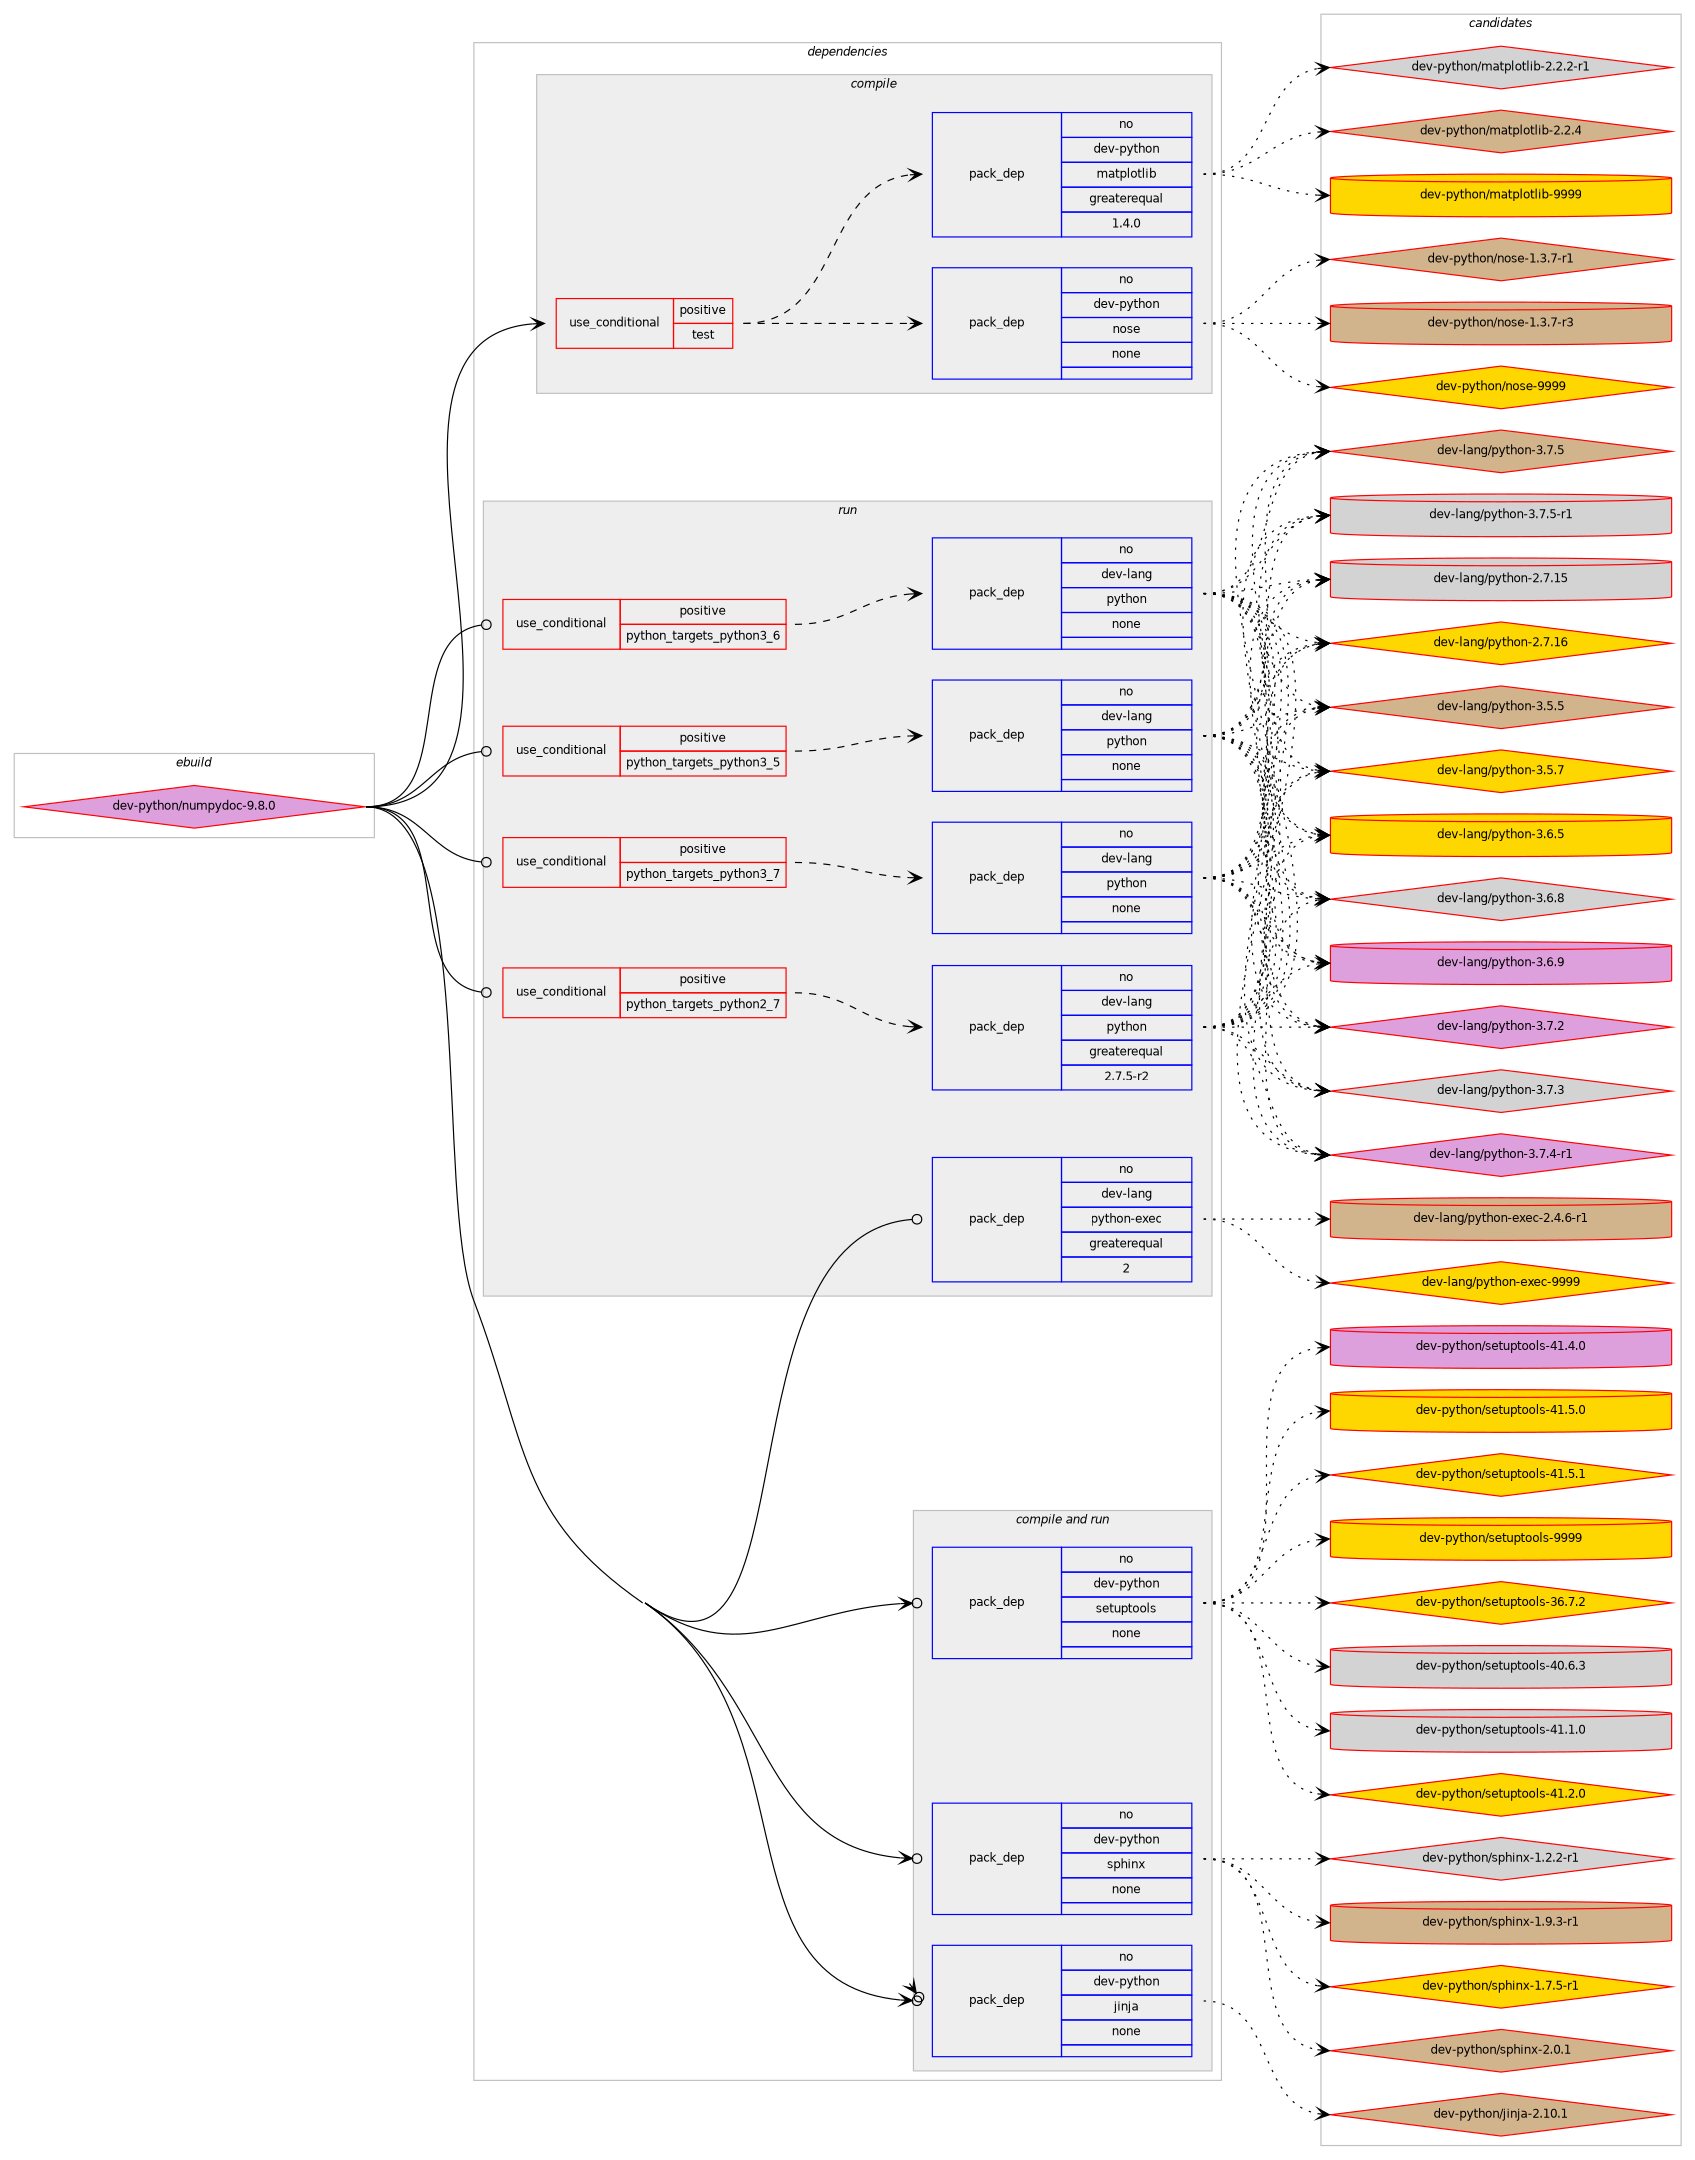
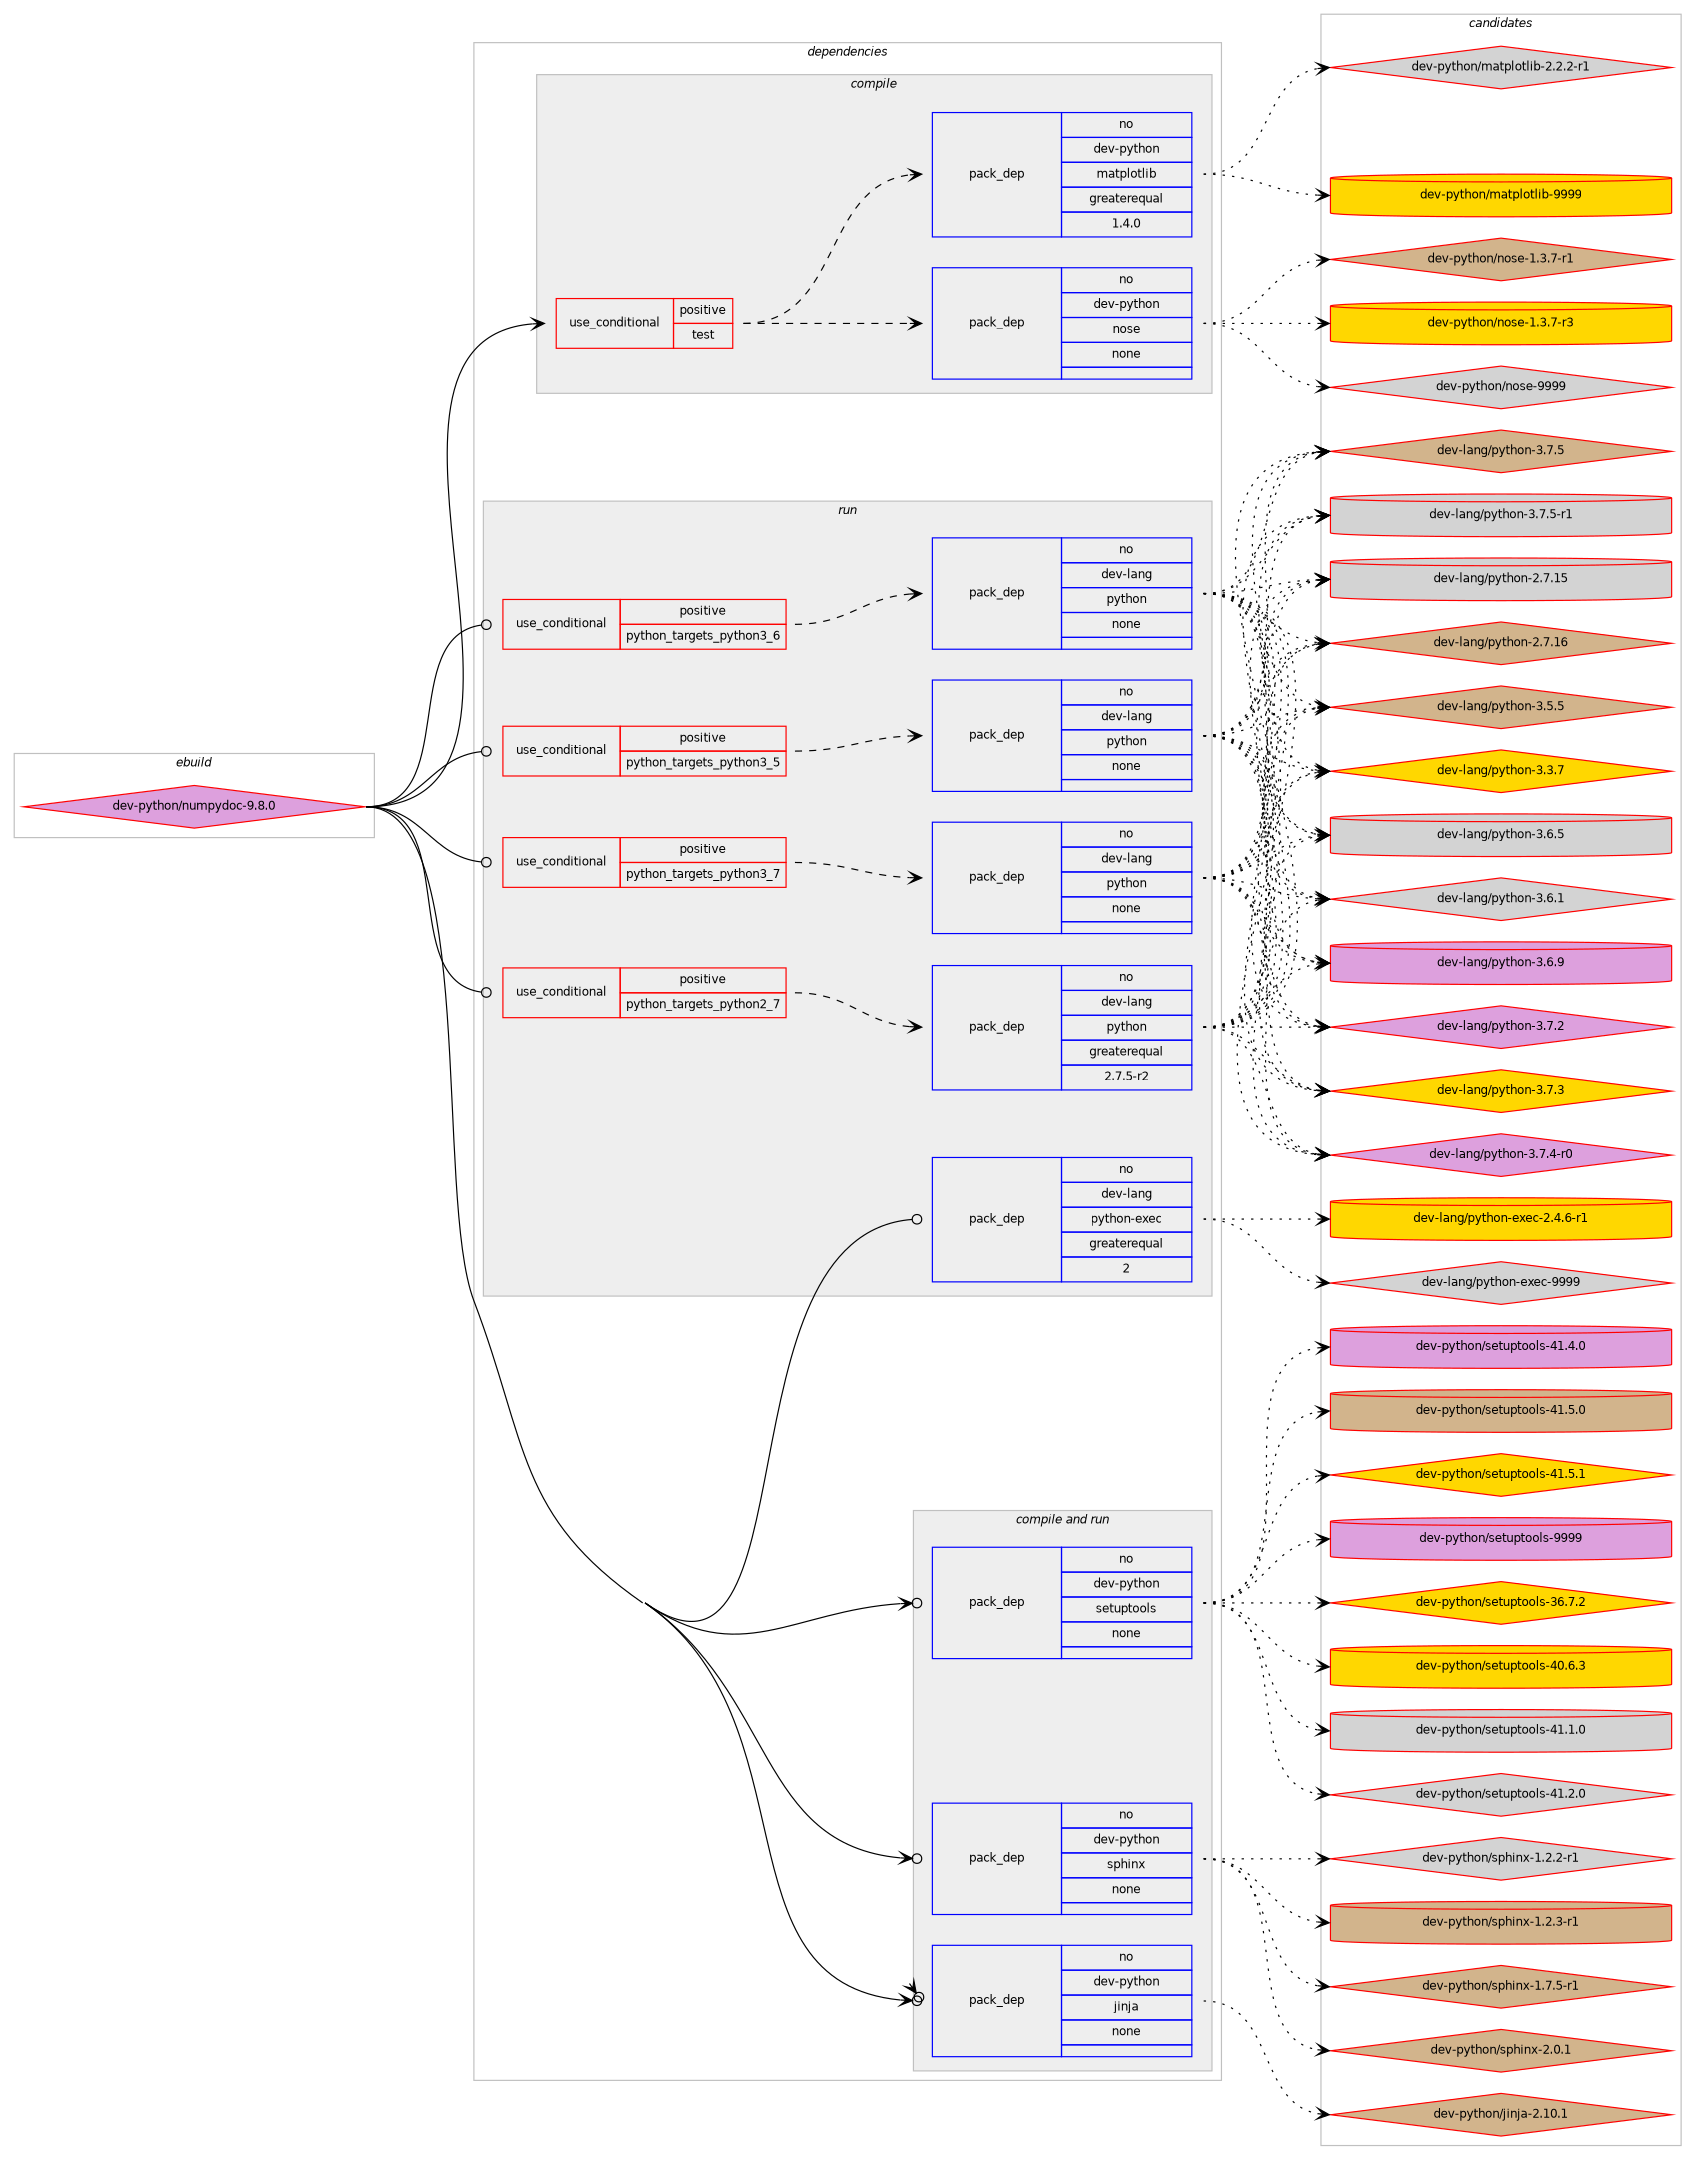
node "dev-python/matplotlib-2.2.4": removed
node "dev-python/nose-1.3.7-r3": fillcolor tan -> gold
node "dev-python/nose-9999": fillcolor gold -> lightgrey
node "dev-lang/python-2.7.16": fillcolor gold -> tan
node "dev-lang/python-3.5.7": label "dev-lang/python-3.5.7" -> "dev-lang/python-3.3.7"
node "dev-lang/python-3.6.5": fillcolor gold -> lightgrey
node "dev-lang/python-3.6.8": label "dev-lang/python-3.6.8" -> "dev-lang/python-3.6.1"
node "dev-lang/python-3.7.3": fillcolor lightgrey -> gold
node "dev-lang/python-3.7.4-r1": label "dev-lang/python-3.7.4-r1" -> "dev-lang/python-3.7.4-r0"
node "dev-lang/python-exec-2.4.6-r1": fillcolor tan -> gold
node "dev-lang/python-exec-9999": fillcolor gold -> lightgrey
node "dev-python/setuptools-41.5.0": fillcolor gold -> tan
node "dev-python/setuptools-9999": fillcolor gold -> plum
node "dev-python/setuptools-40.6.3": fillcolor lightgrey -> gold
node "dev-python/setuptools-41.2.0": fillcolor gold -> lightgrey
node "dev-python/sphinx-1.9.3-r1": label "dev-python/sphinx-1.9.3-r1" -> "dev-python/sphinx-1.2.3-r1"
node "dev-python/sphinx-1.7.5-r1": fillcolor gold -> tan
